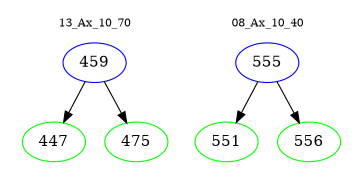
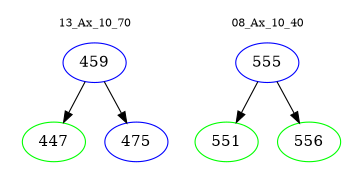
node "475": color green -> blue
